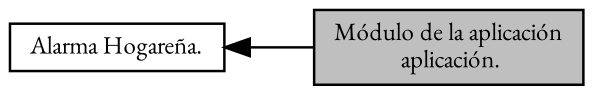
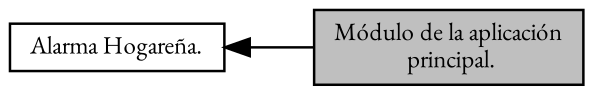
node "Módulo de la aplicación aplicación.": label "Módulo de la aplicación aplicación." -> "Módulo de la aplicación principal."
